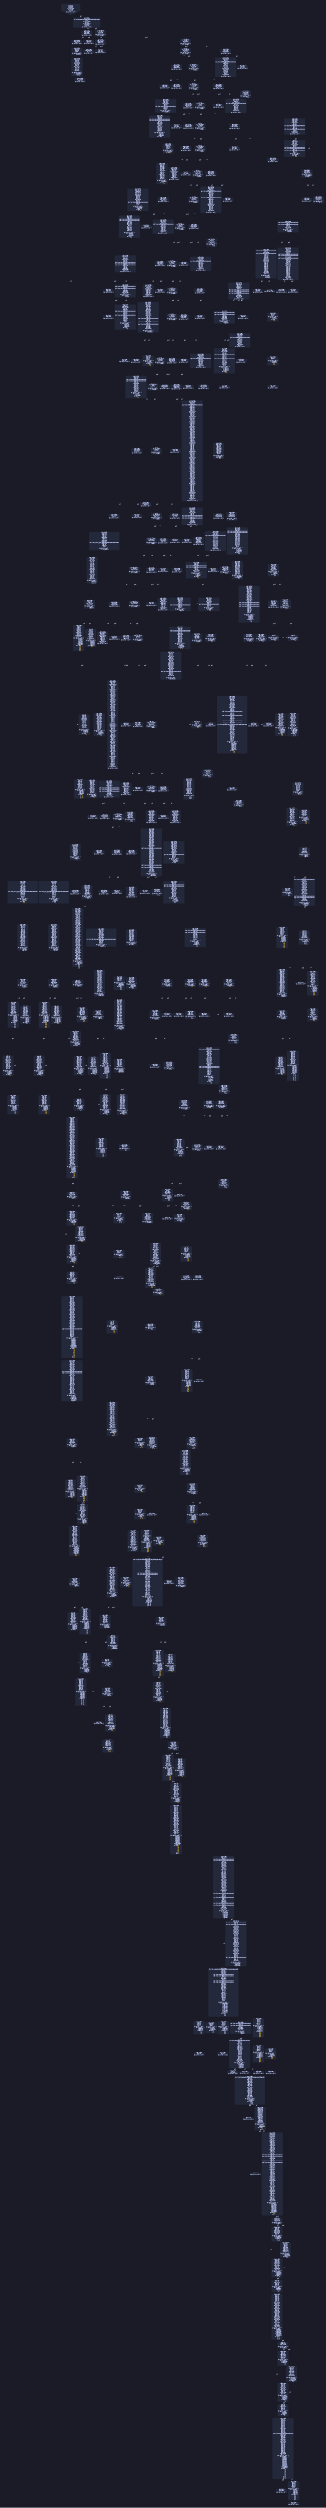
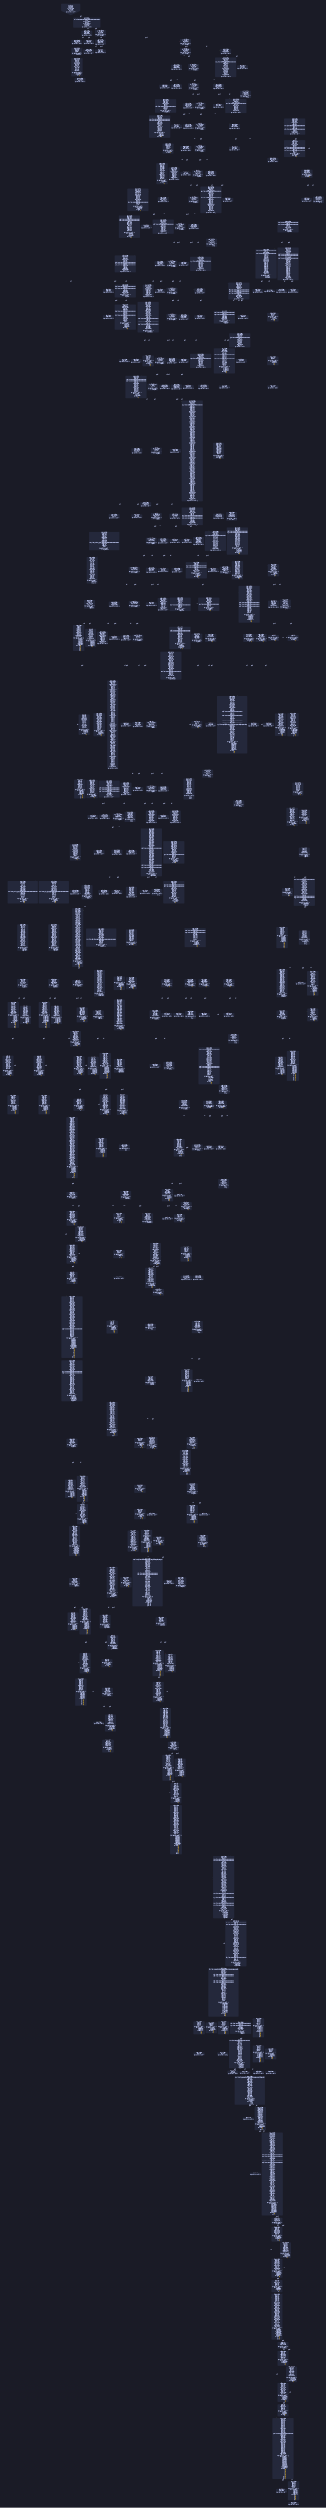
node "[0250] JUMPDEST [0251] STOP Stack size req: 0, sizeΔ: 0": removed
